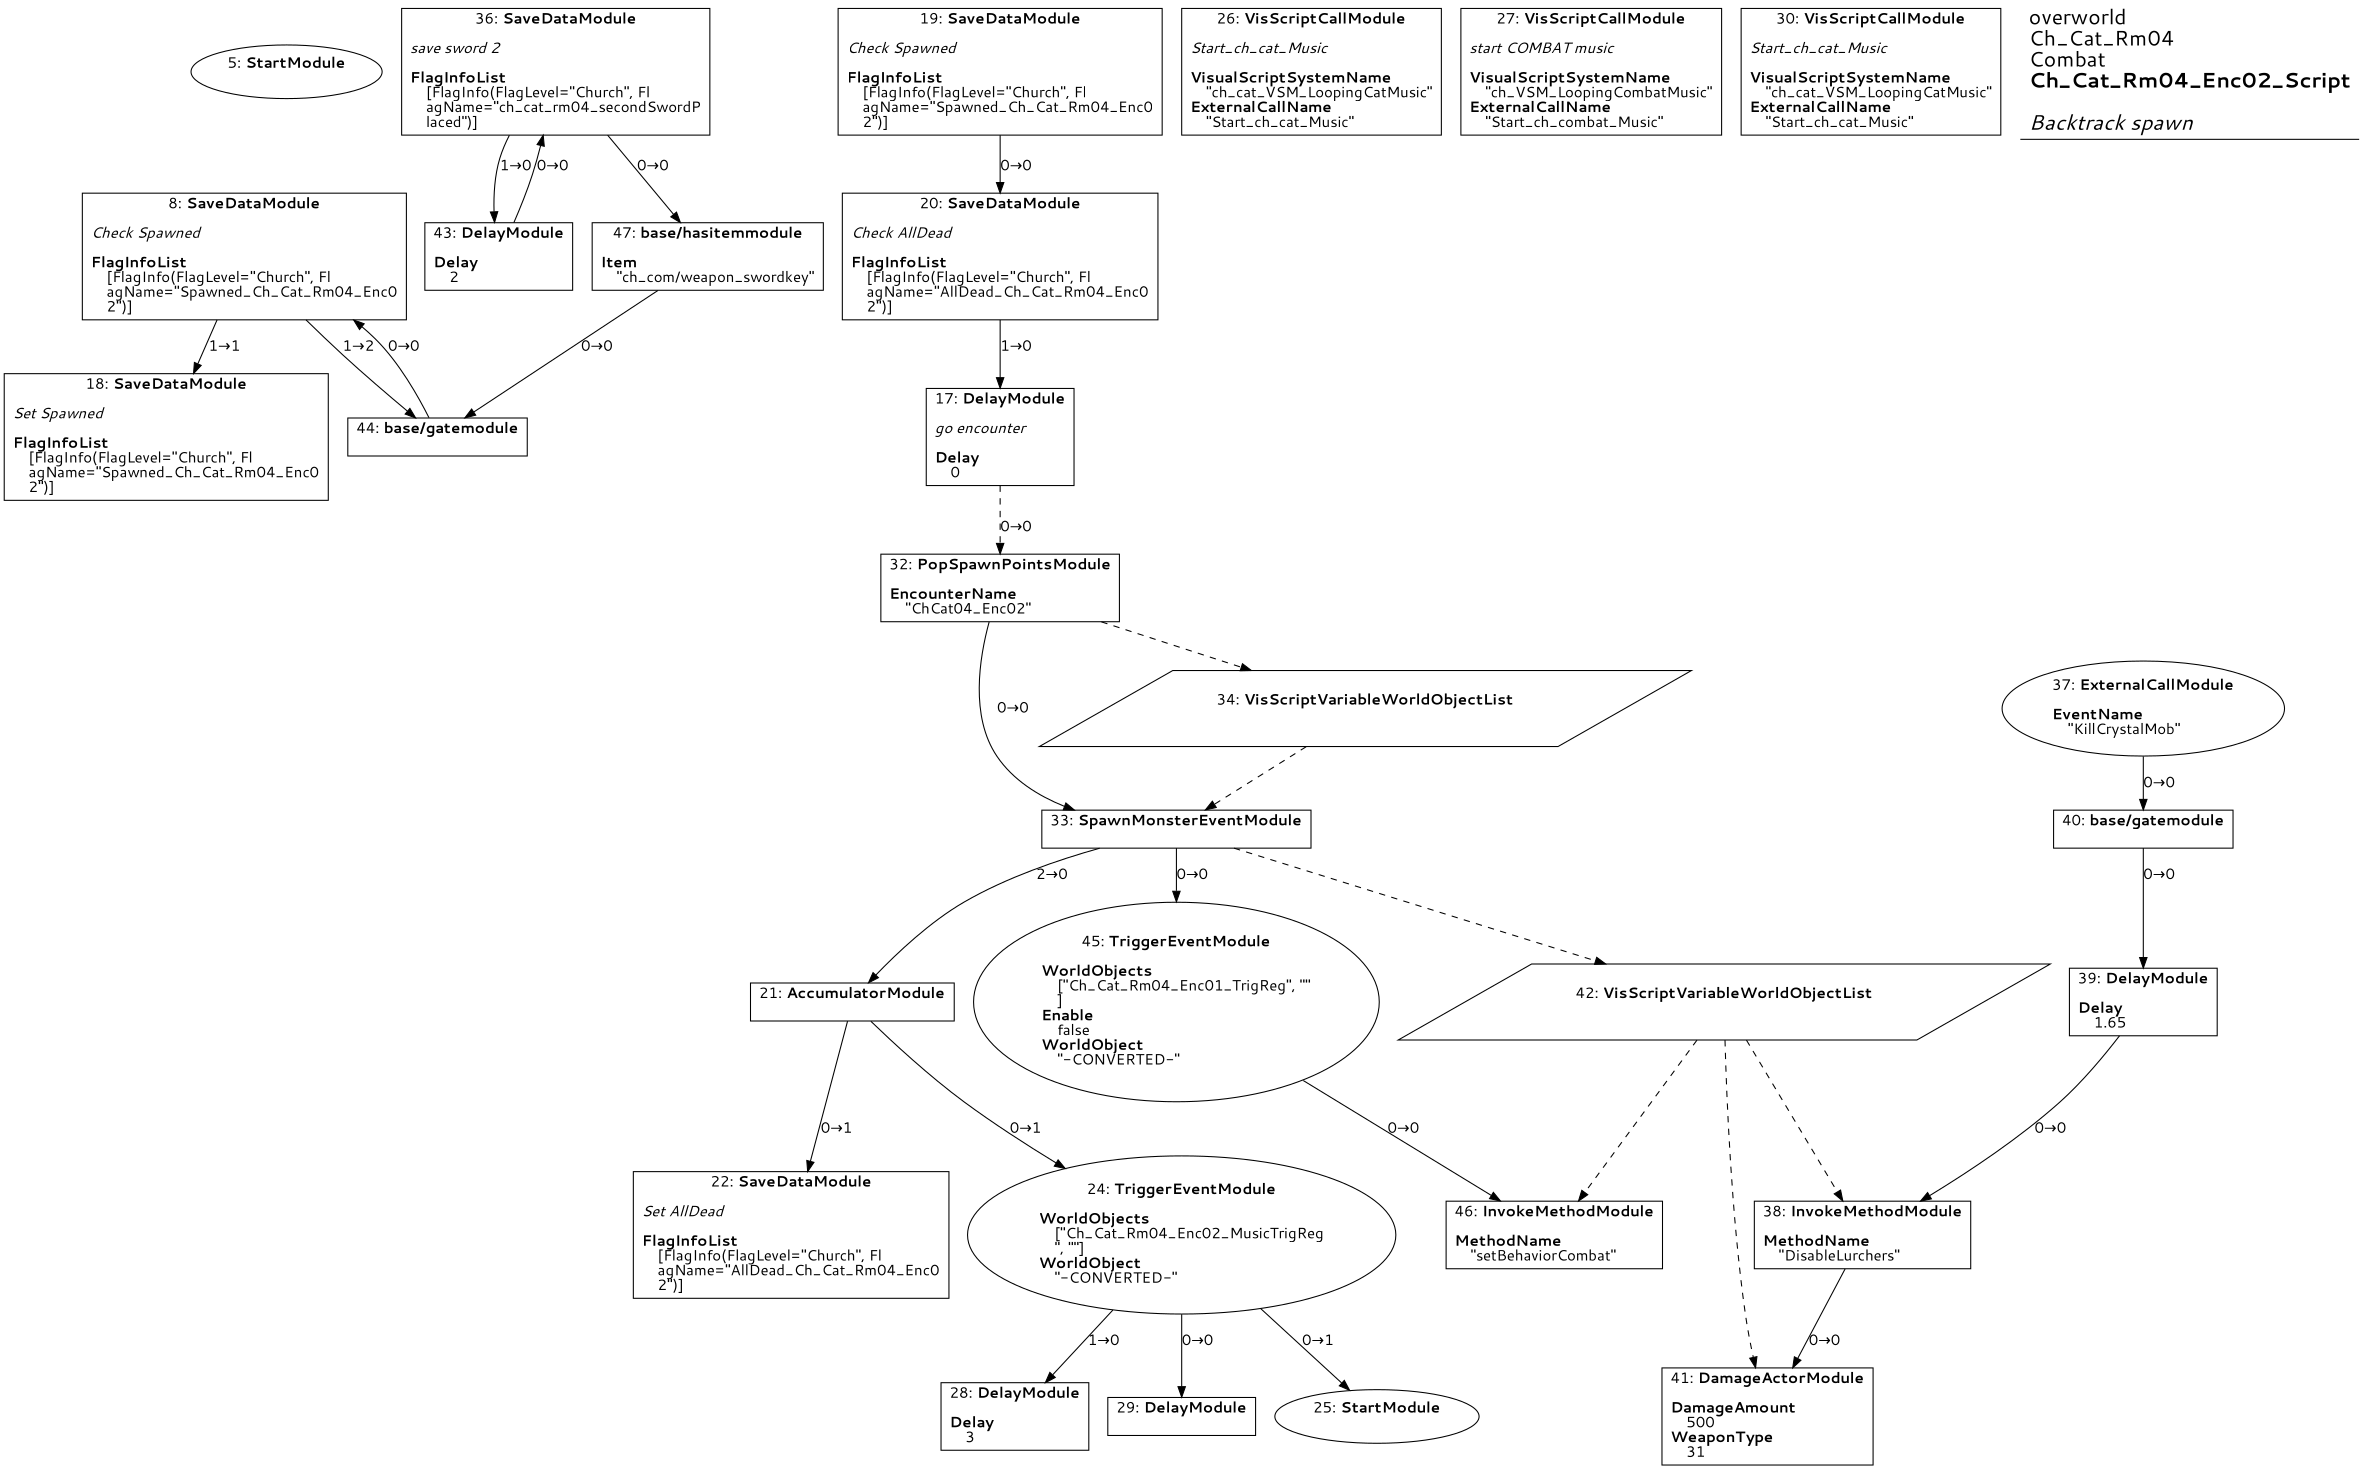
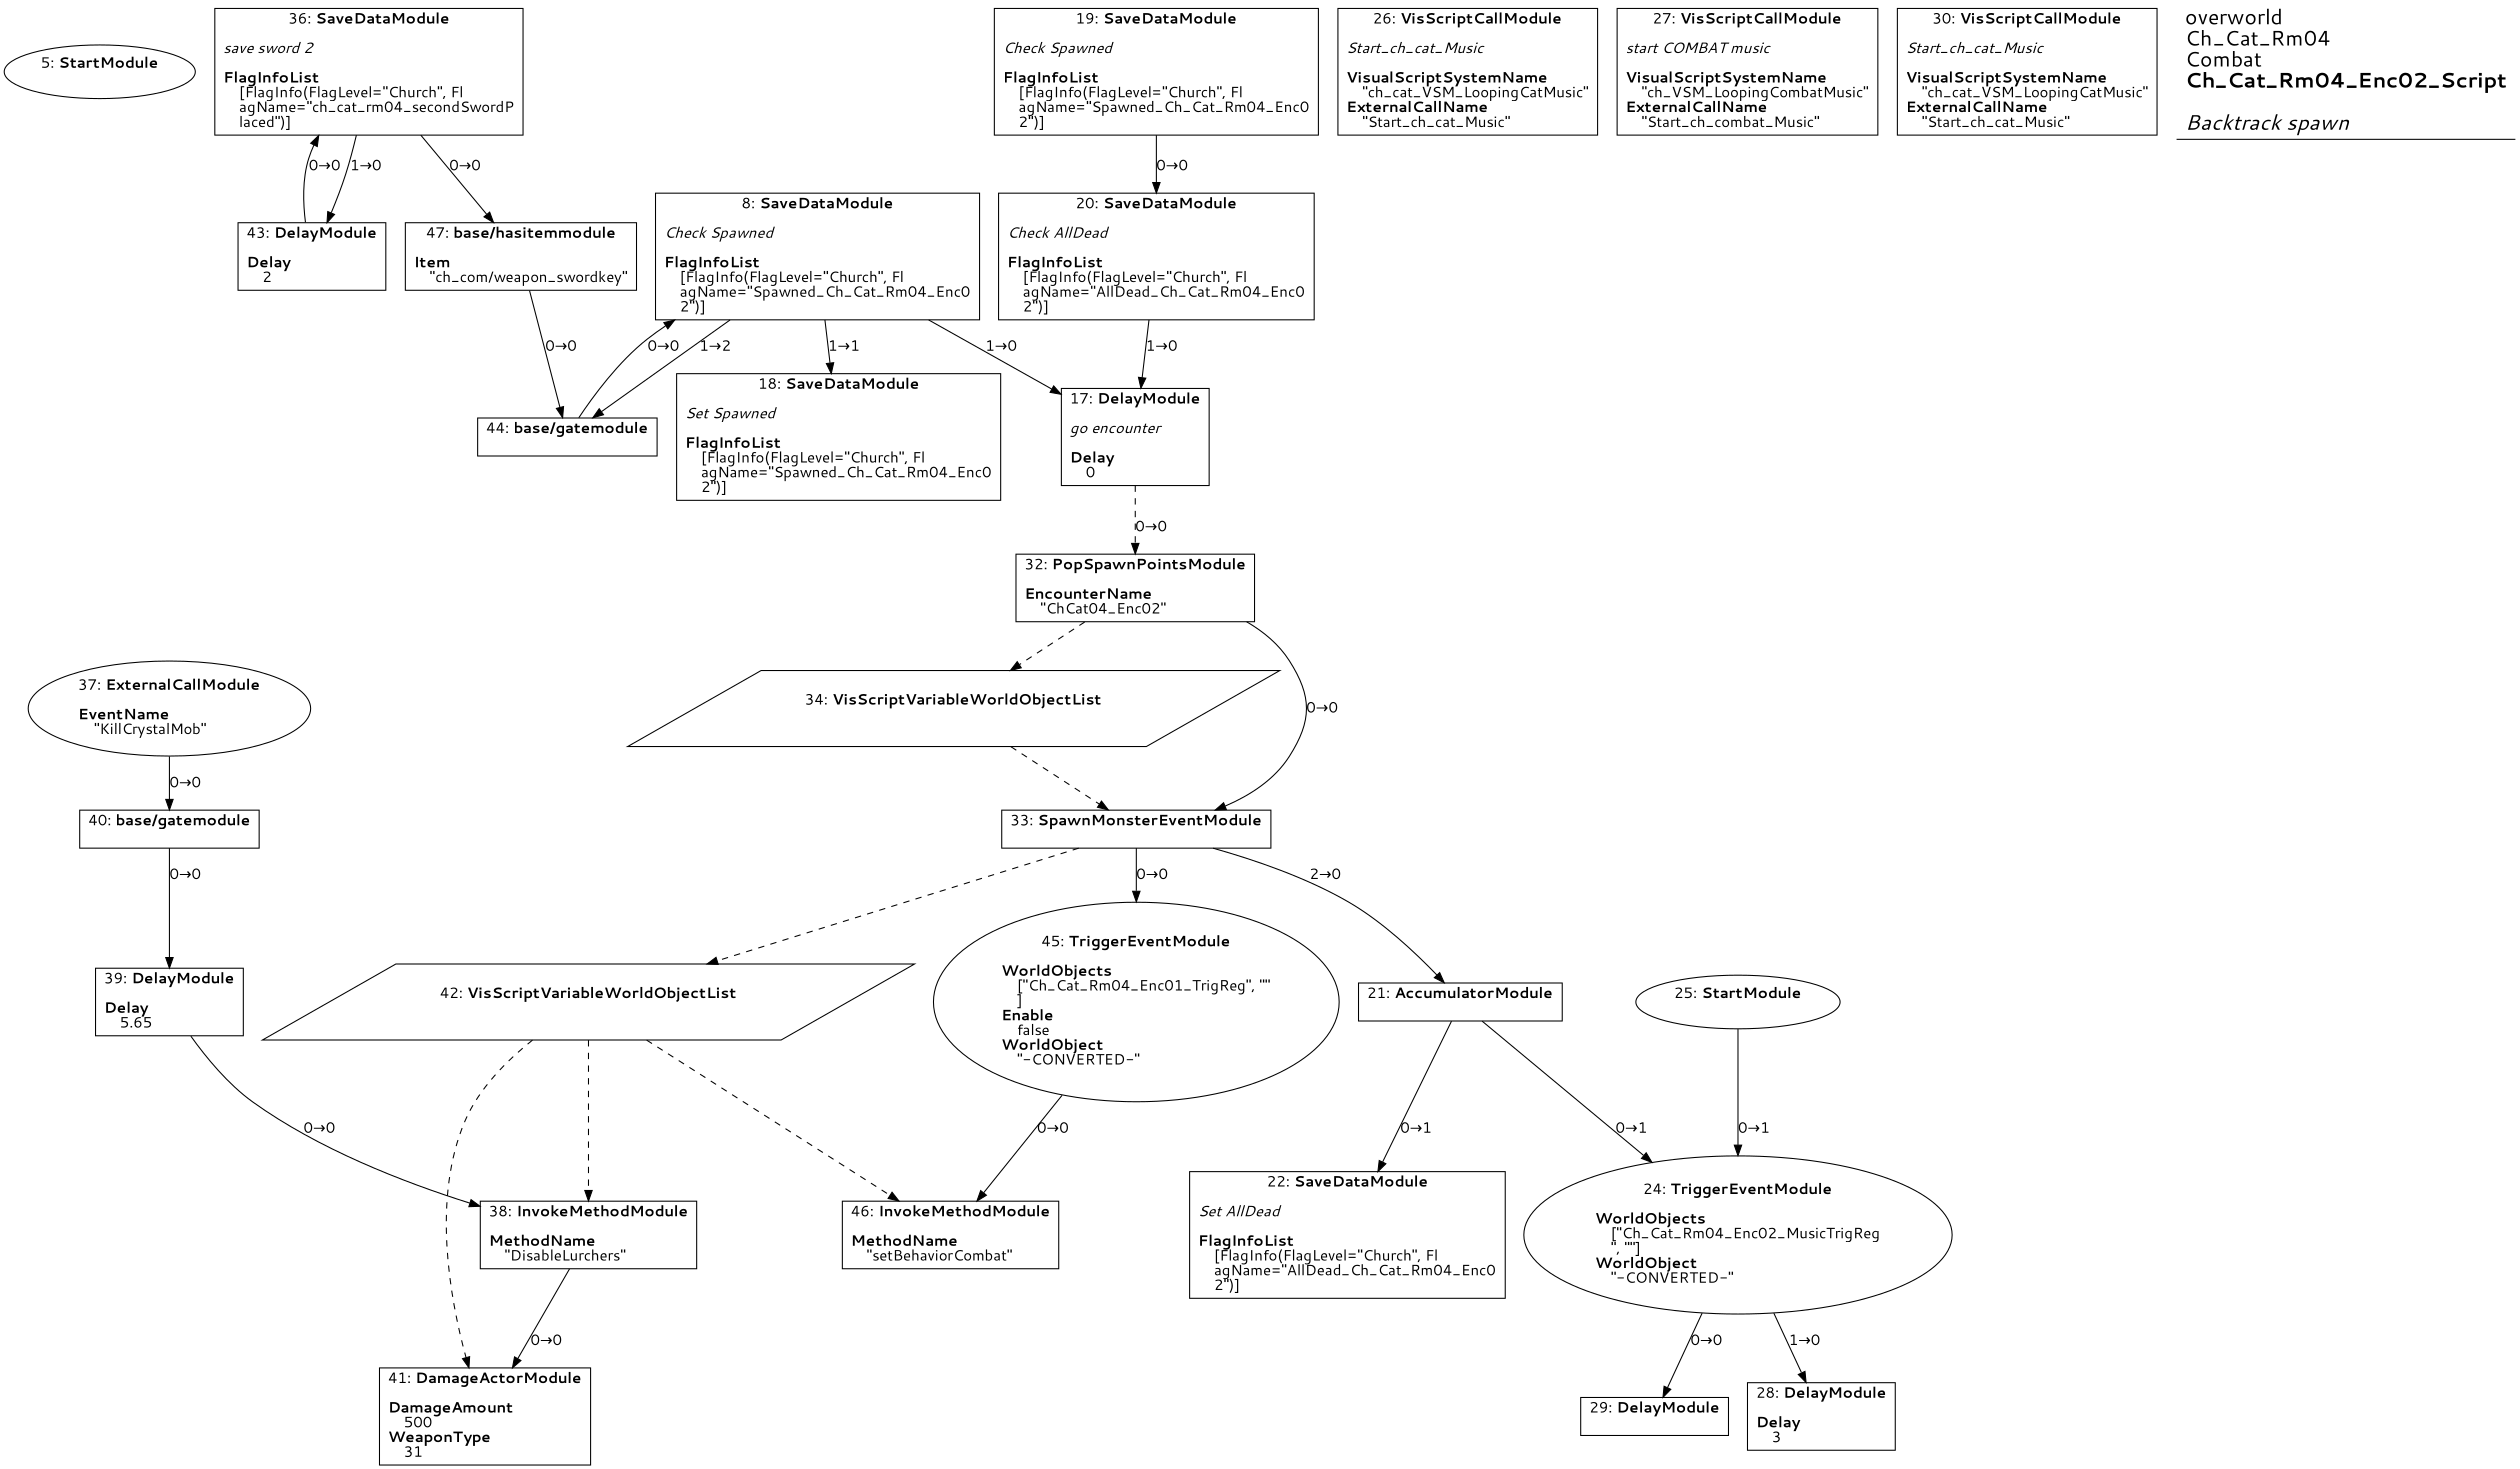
edge "8:" -> "17:": added, label "1→0"
node "39:": text "1.65" -> "5.65"
edge "24:" -> "25:": reversed
